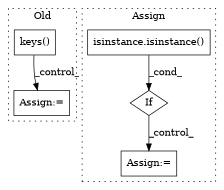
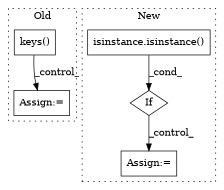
cluster "Assign": label "Assign" -> "New"
